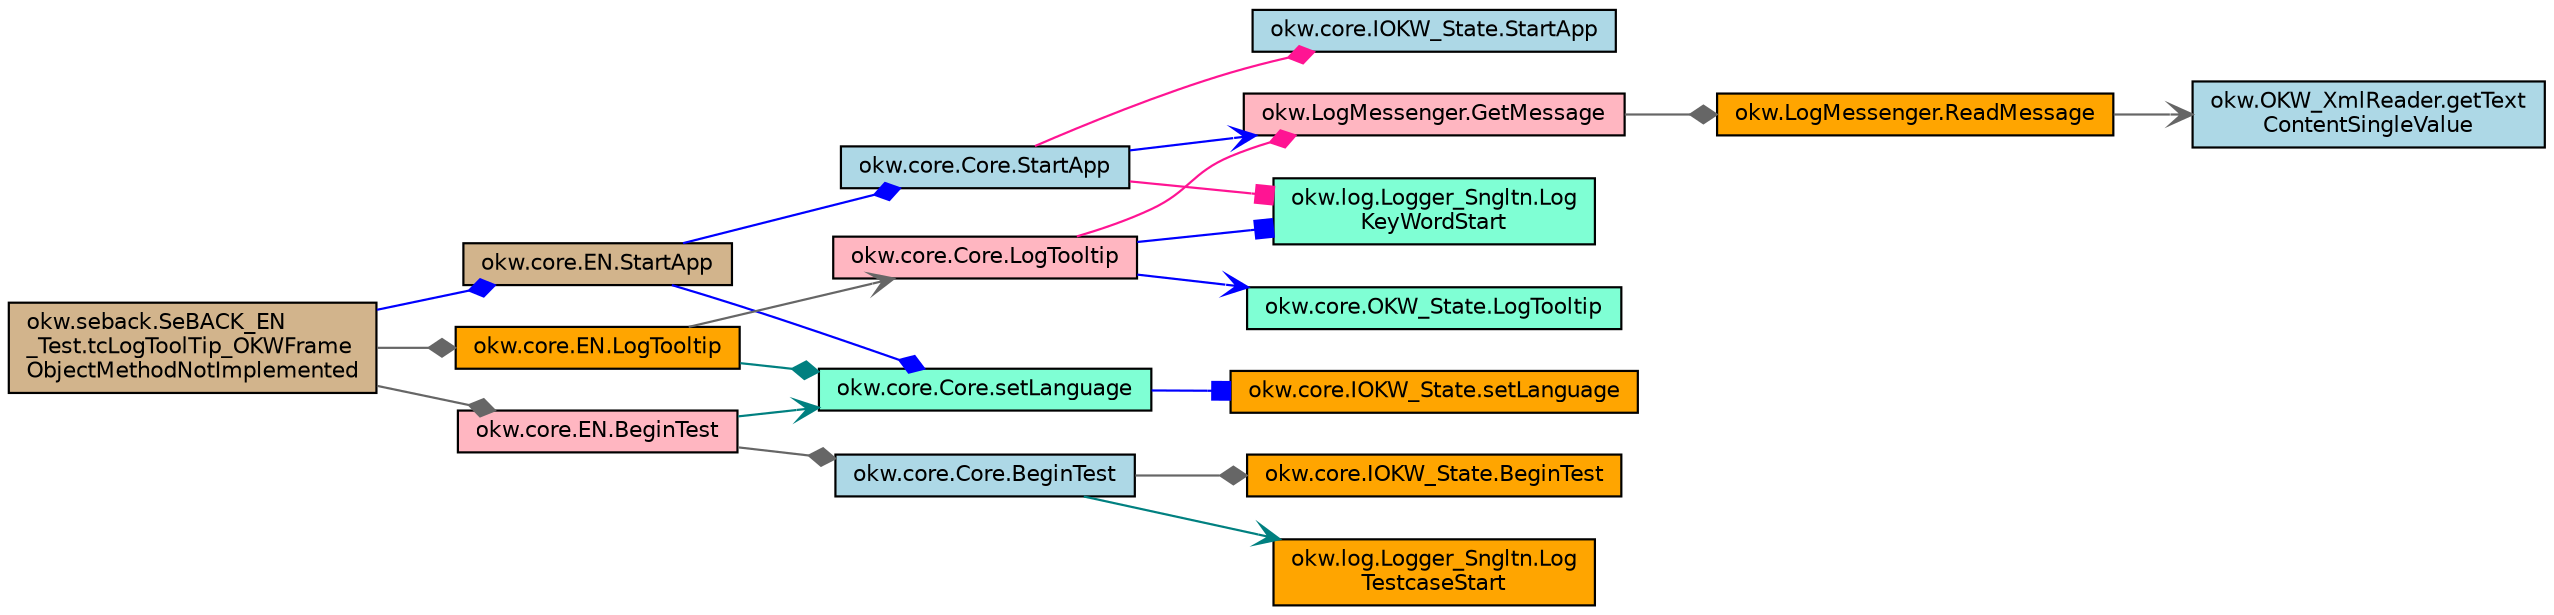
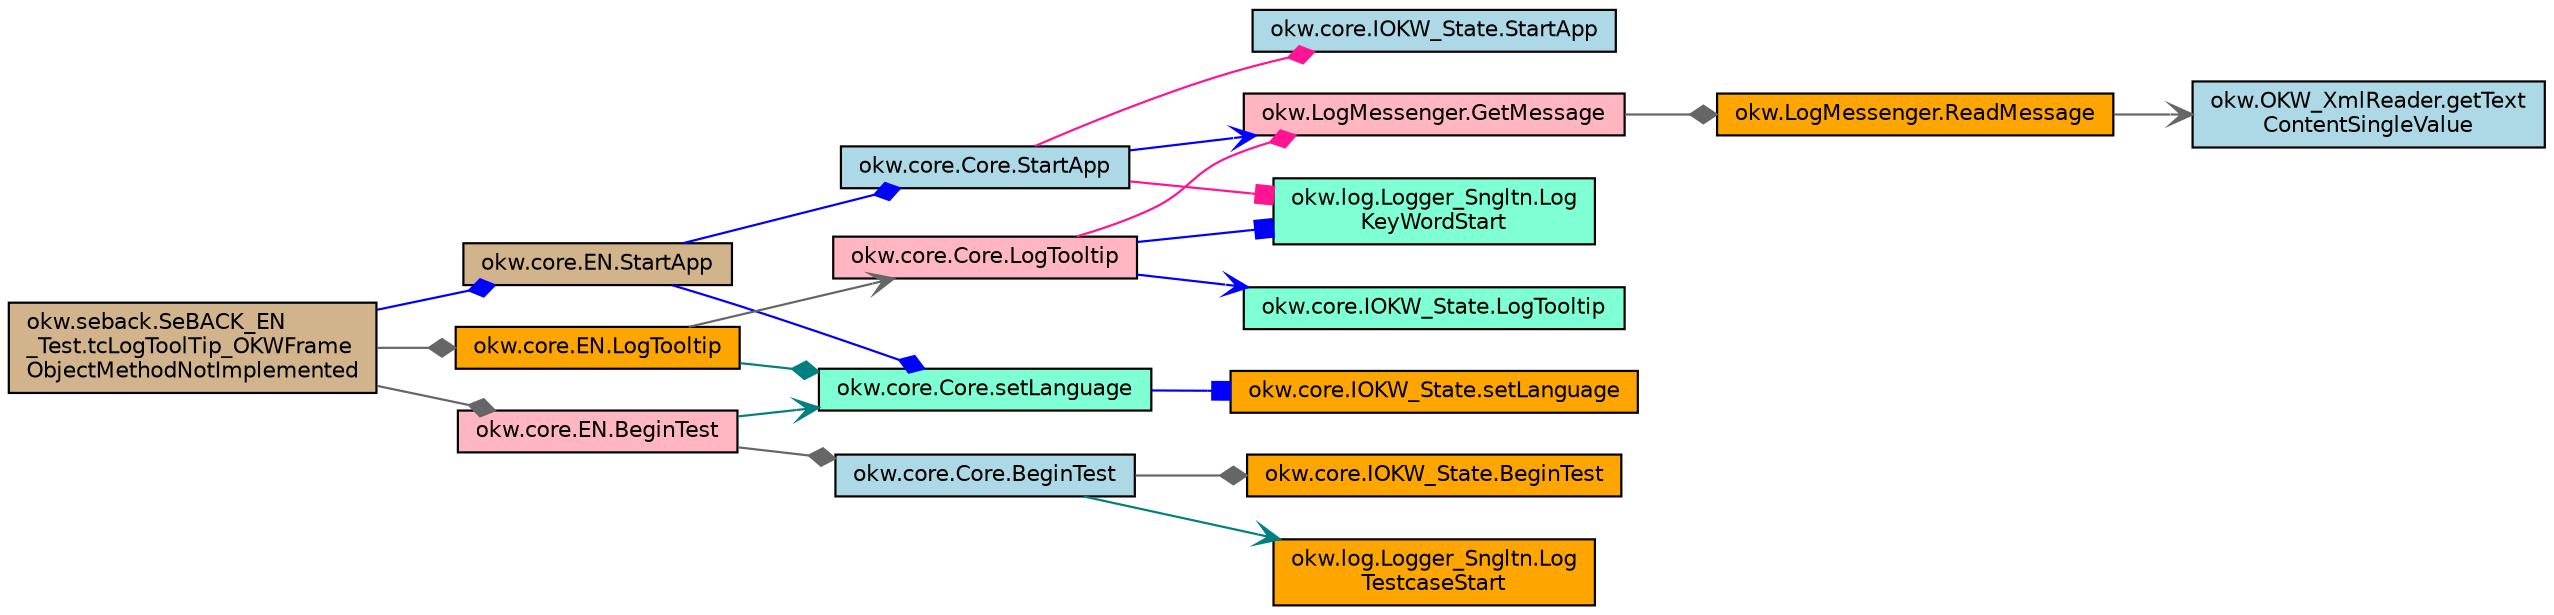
node "okw.core.OKW_State.LogTooltip": label "okw.core.OKW_State.LogTooltip" -> "okw.core.IOKW_State.LogTooltip"
